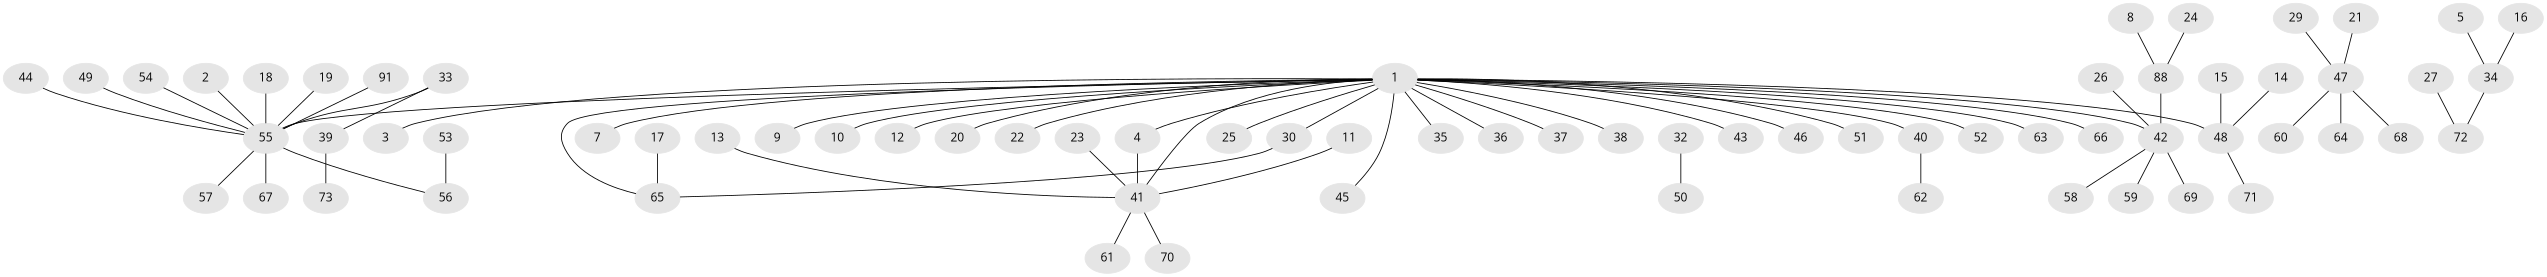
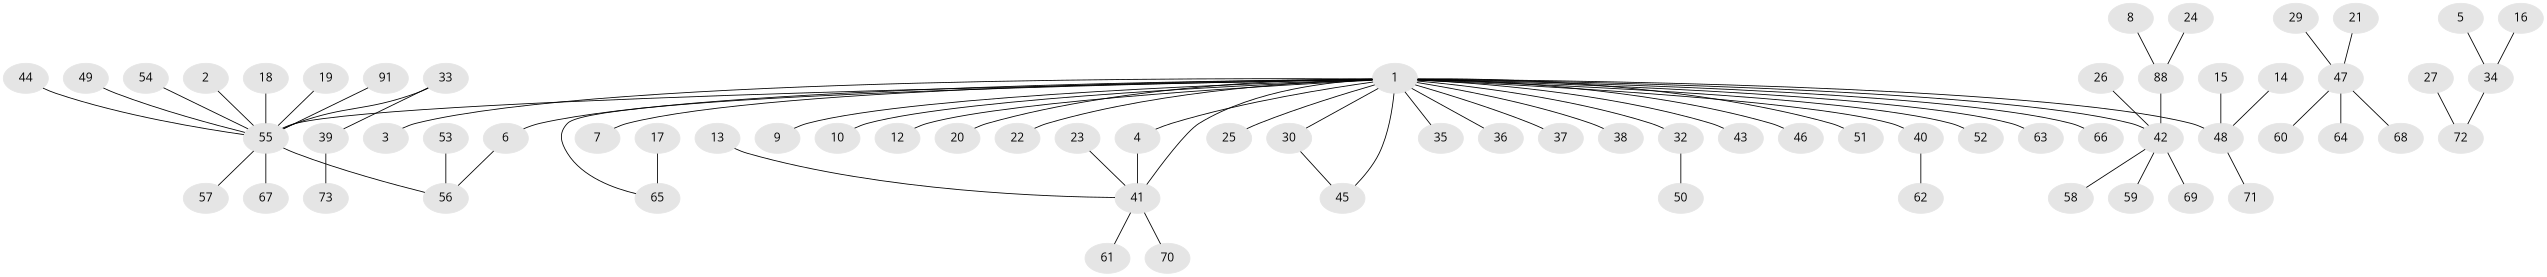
edge "1" -- "32": added
node "6": added
node "11": removed
edge "30" -- "65": now "30" -- "45"
